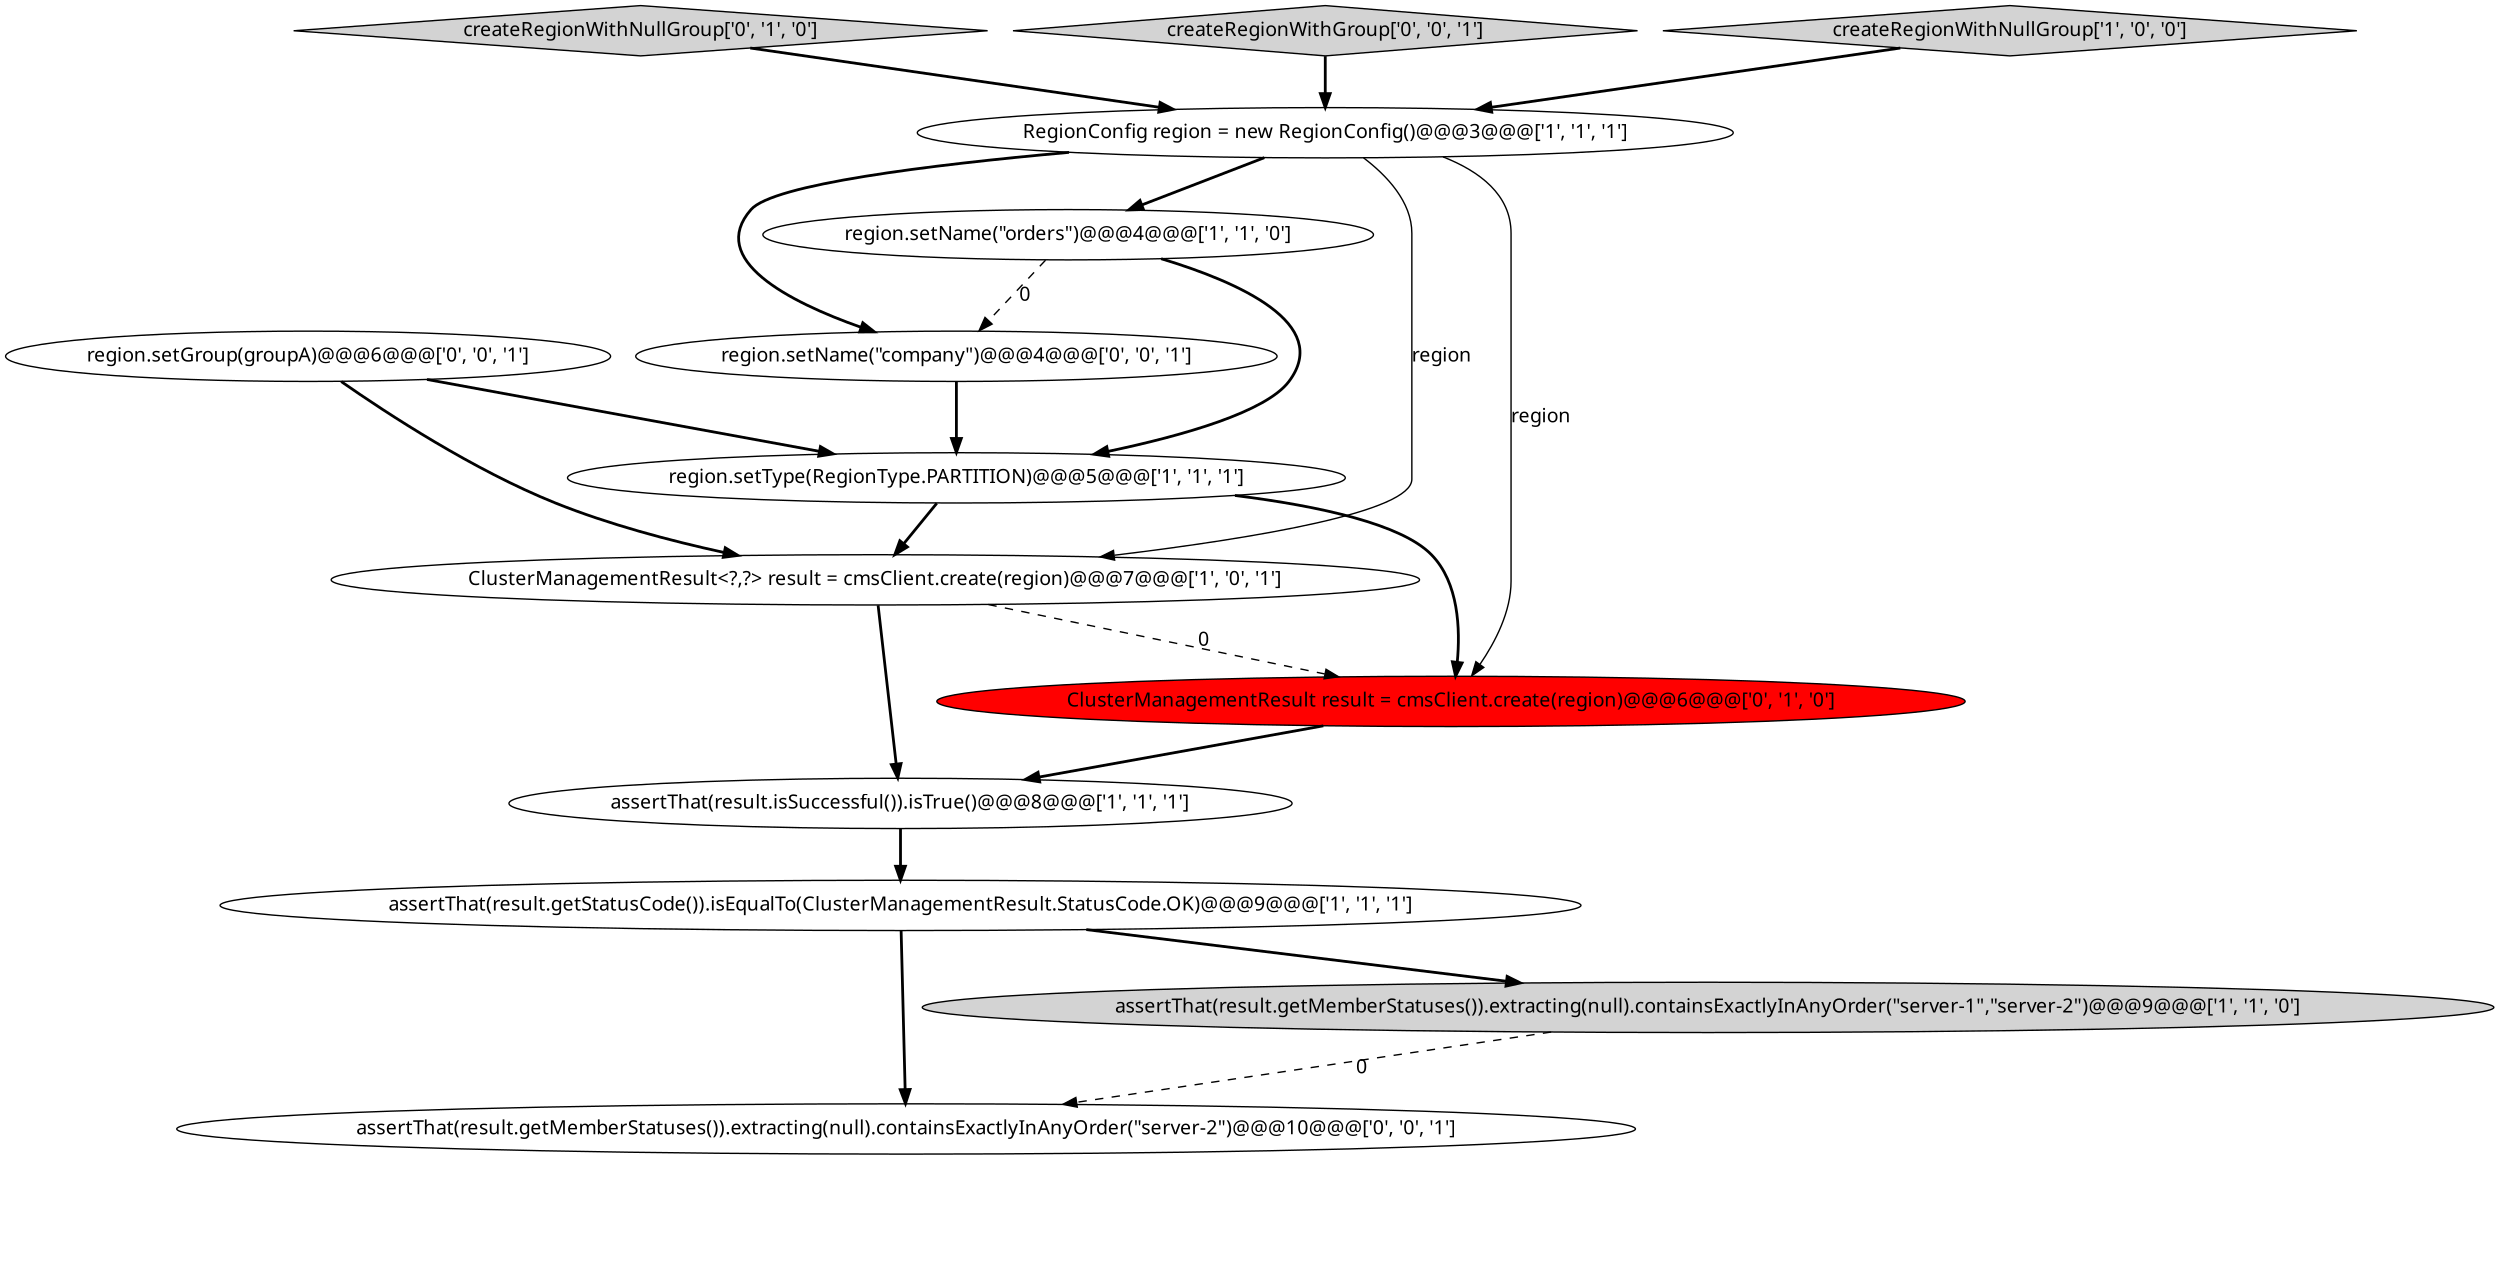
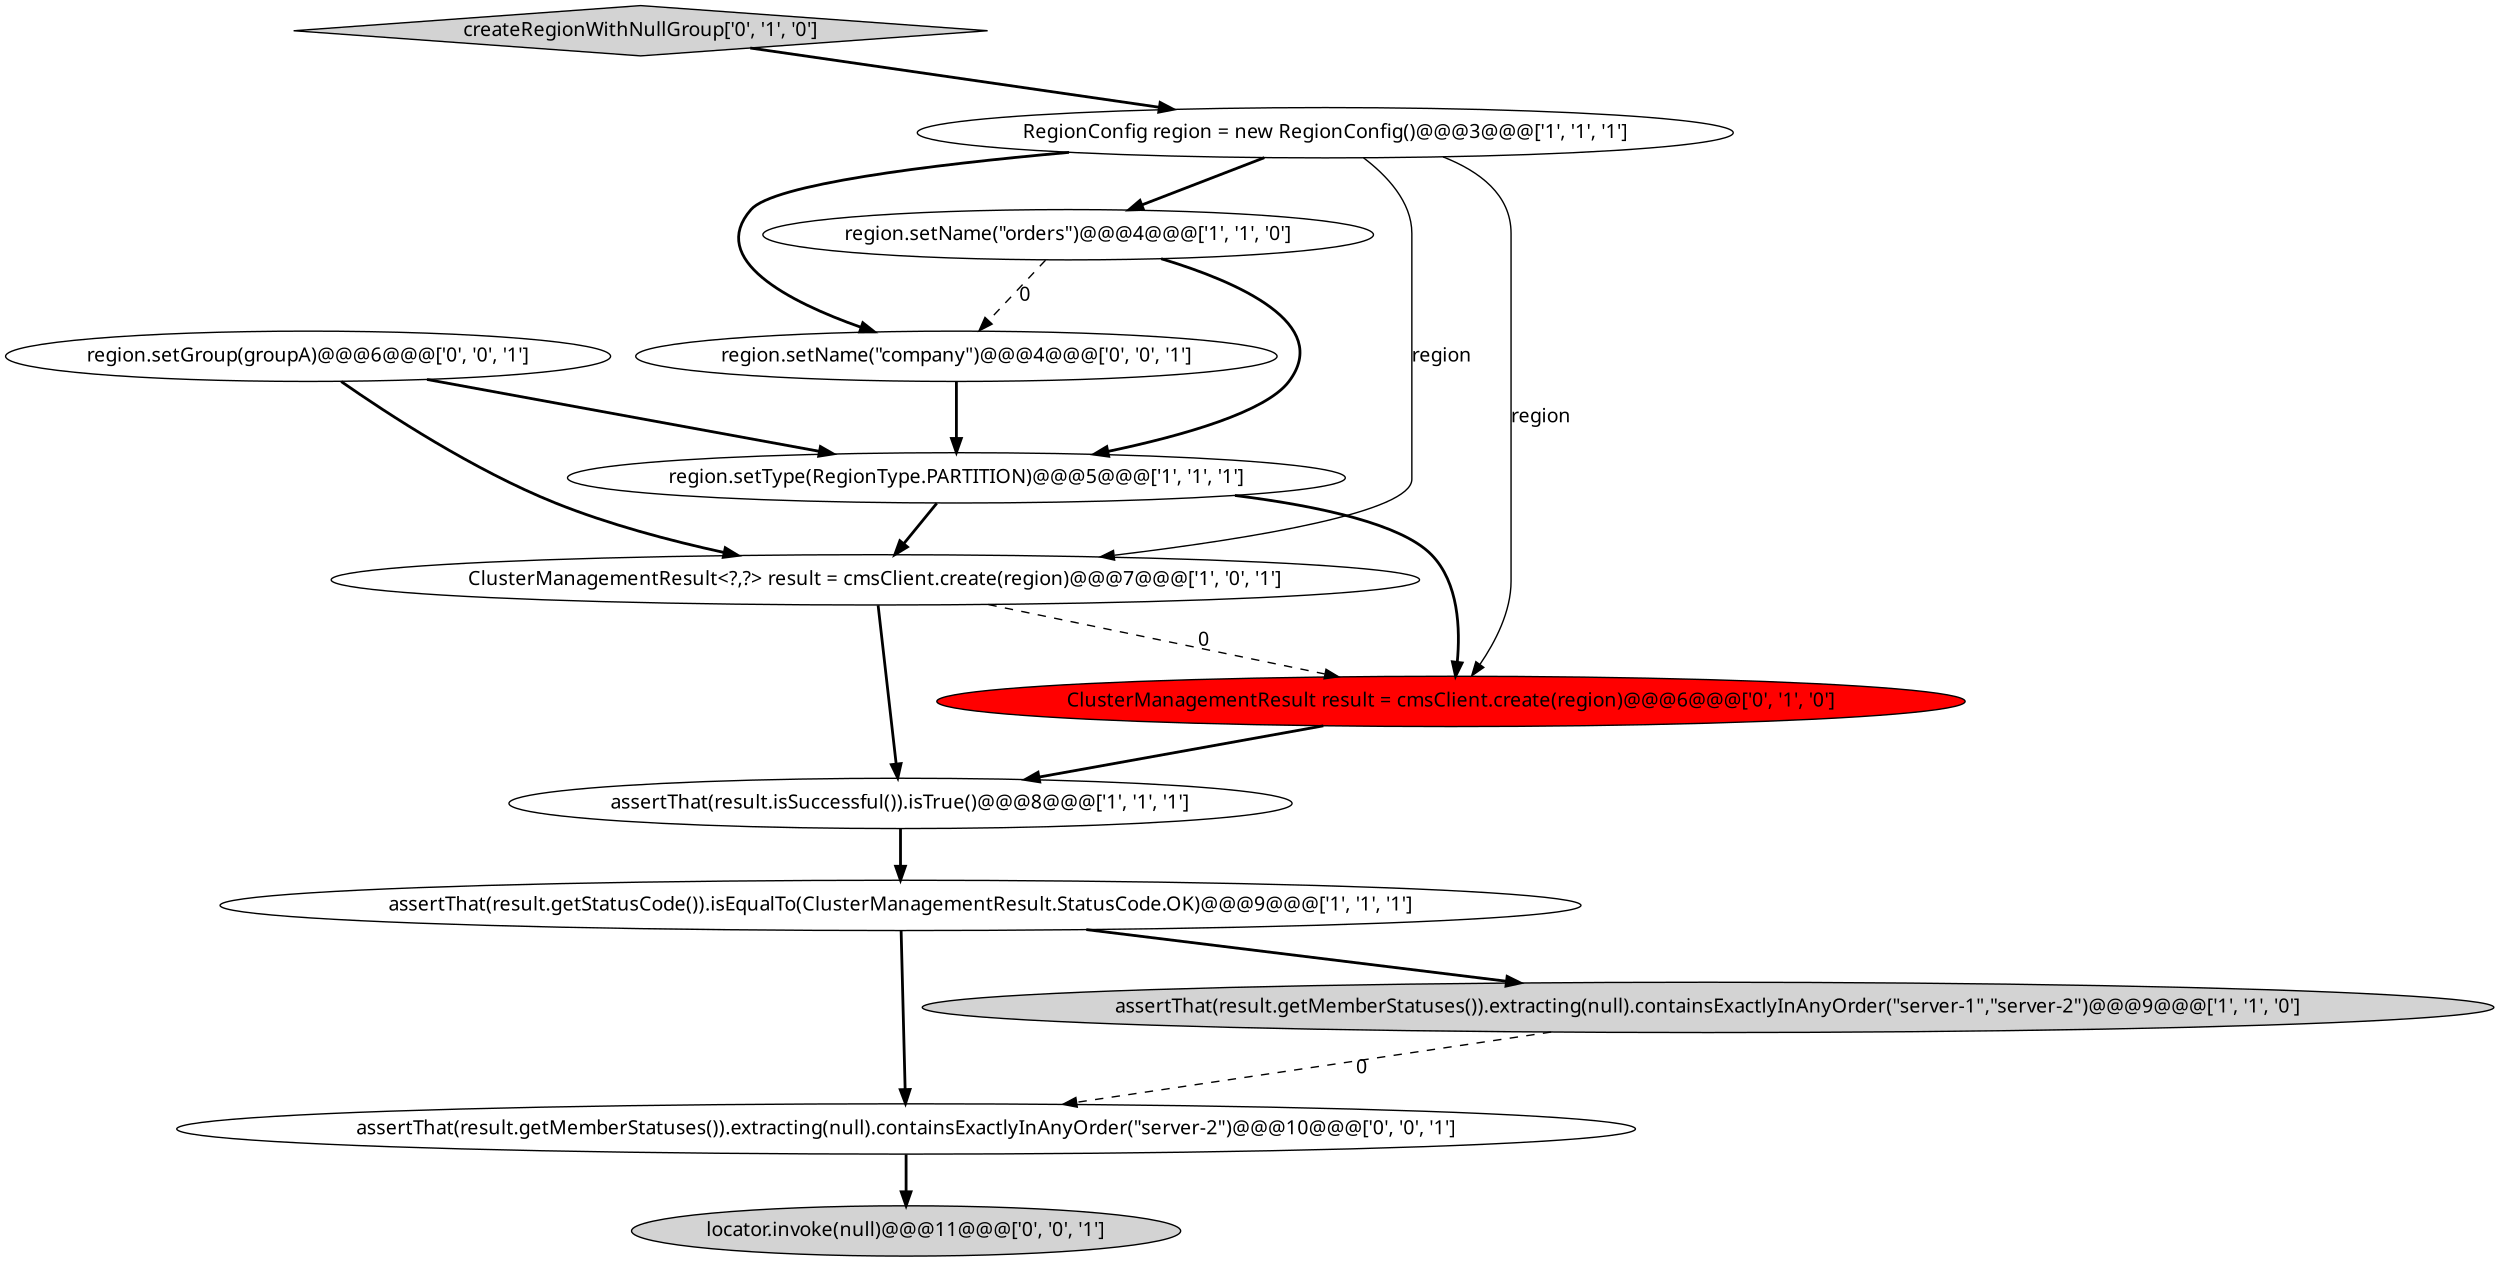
node "createRegionWithGroup['0', '0', '1']": removed
node "createRegionWithNullGroup['1', '0', '0']": removed
node "locator.invoke(null)@@@11@@@['0', '0', '1']": added
